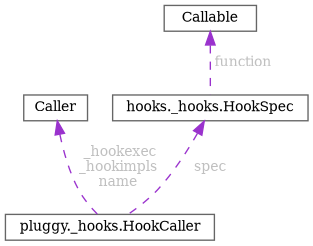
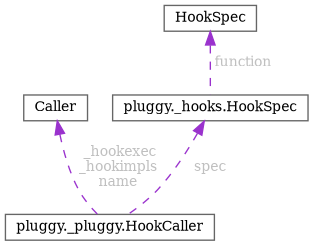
node "Callable": label "Callable" -> "HookSpec"
node "hooks._hooks.HookSpec": label "hooks._hooks.HookSpec" -> "pluggy._hooks.HookSpec"
node "pluggy._hooks.HookCaller": label "pluggy._hooks.HookCaller" -> "pluggy._pluggy.HookCaller"
